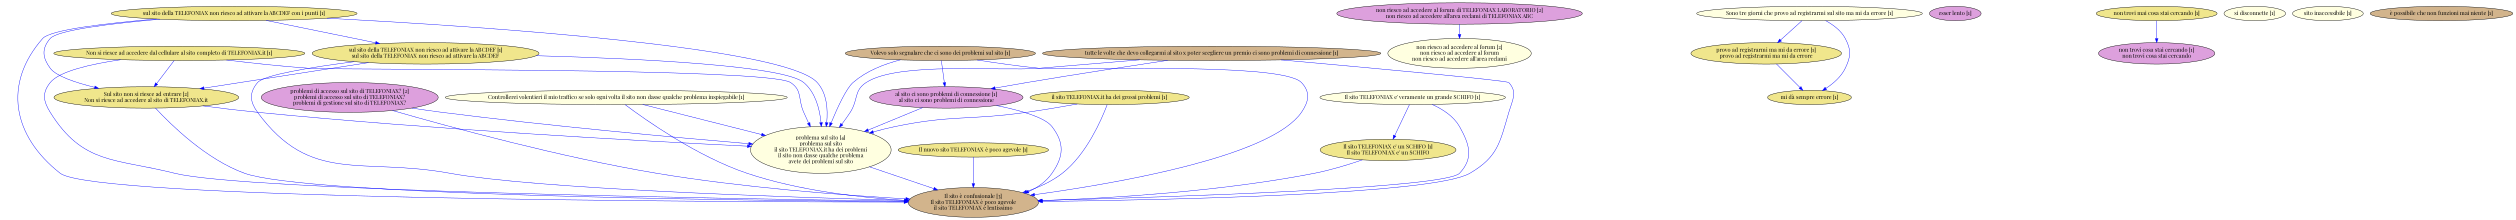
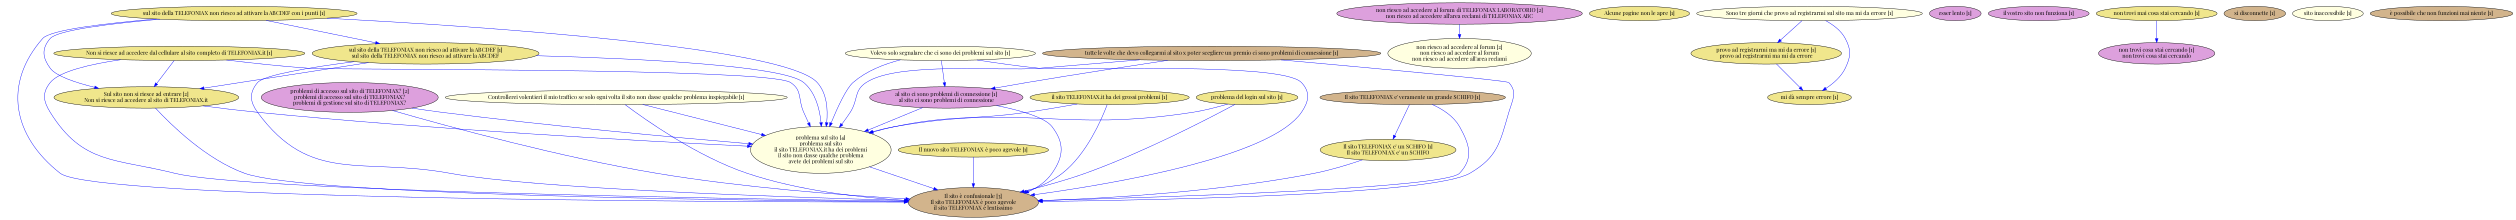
node "Alcune pagine non le apre [1]": added
node "il vostro sito non funziona [1]": added
node "si disconnette [1]": fillcolor lightyellow -> tan
node "Volevo solo segnalare che ci sono dei problemi sul sito [1]": fillcolor tan -> lightyellow
node "problema del login sul sito [1]": added
node "Il sito TELEFONIAX e' veramente un grande SCHIFO [1]": fillcolor lightyellow -> tan
